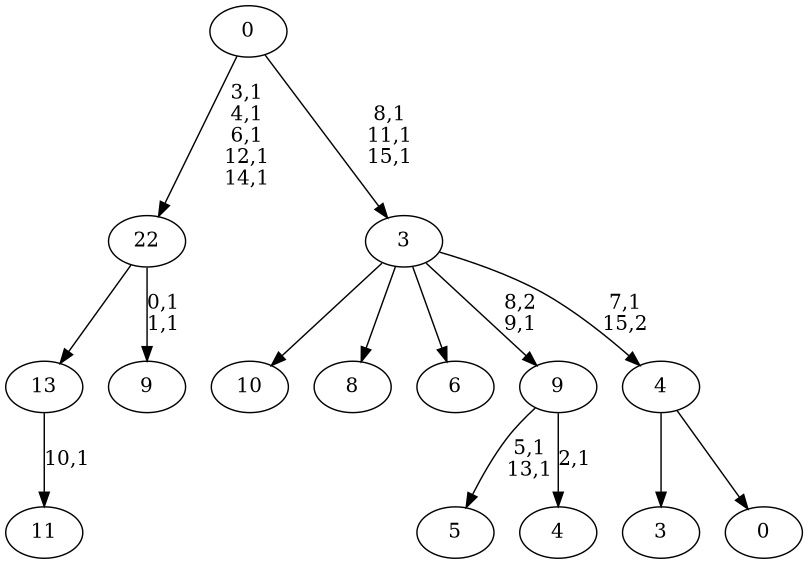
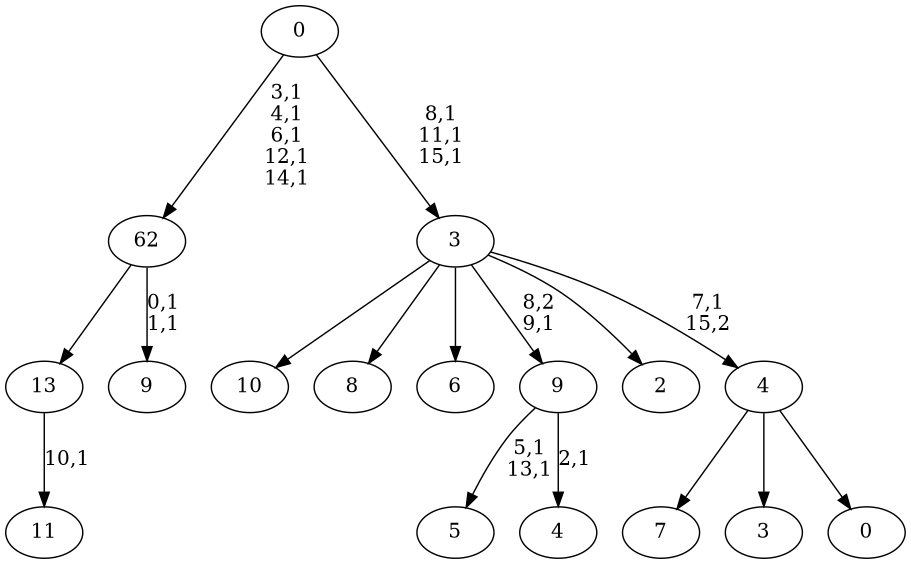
node "22": label "22" -> "62"
node "2": added
node "7": added
